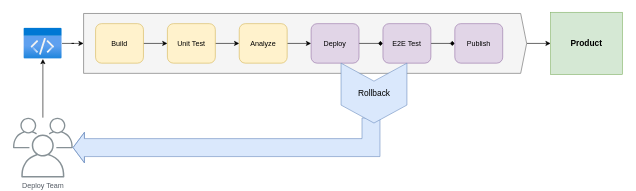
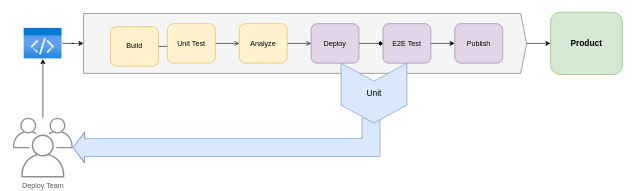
node "Build": moved (119, 44) -> (134, 47)
edge "Unit Test" -> "Analyze": arrowhead classic -> open
edge "Analyze" -> "Deploy": arrowhead classic -> open
edge "E2E Test" -> "Publish": arrowhead diamond -> classic
node "Product": shape rectangle -> rounded rectangle
node "Rollback": label "Rollback" -> "Unit"
